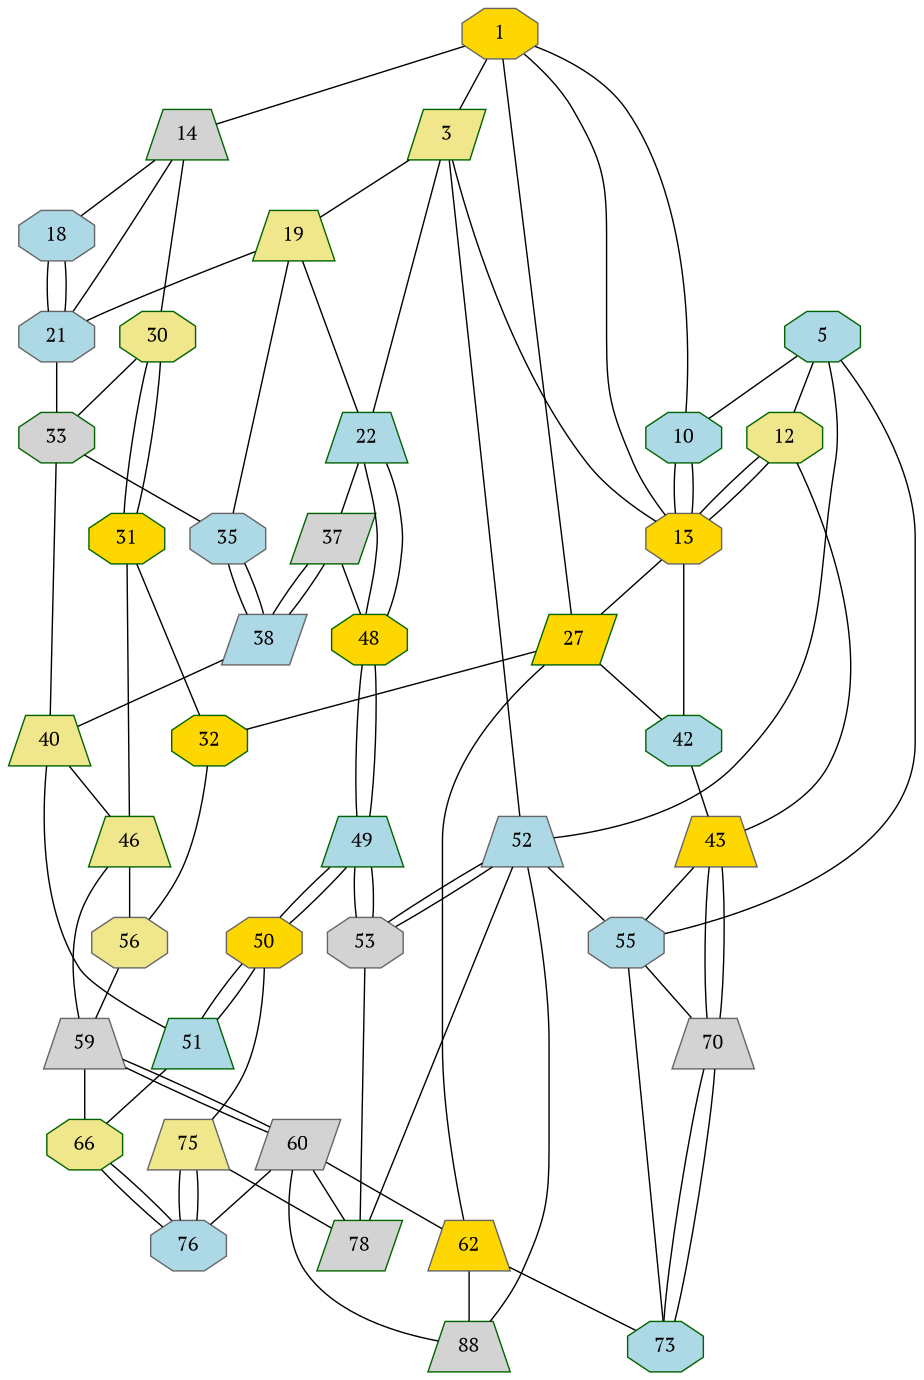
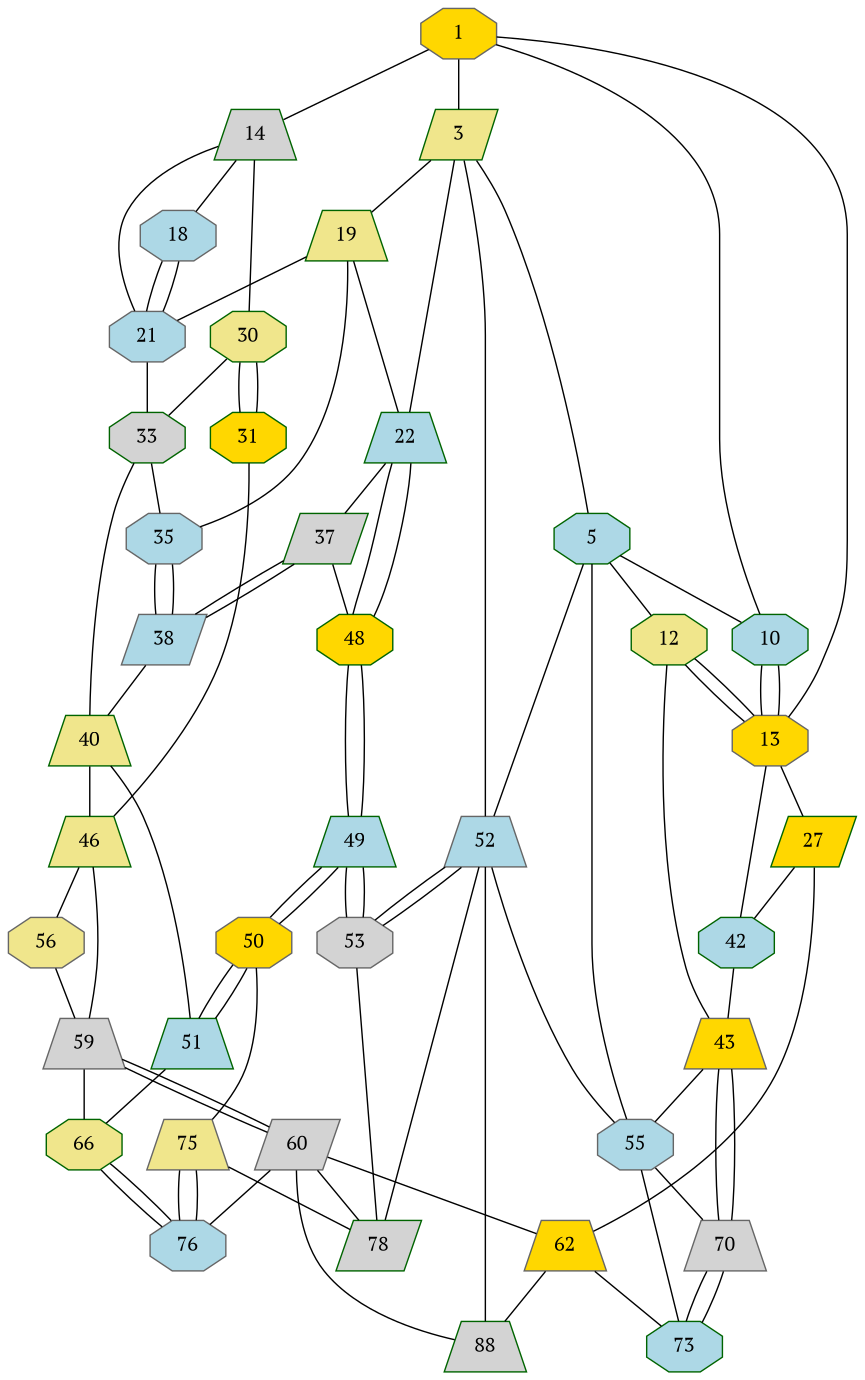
edge "1" -- "27": removed
edge "3" -- "13": now "3" -- "5"
node "32": removed
